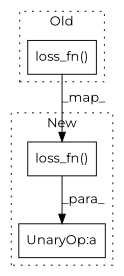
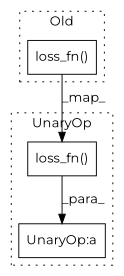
cluster "New": label "New" -> "UnaryOp"
